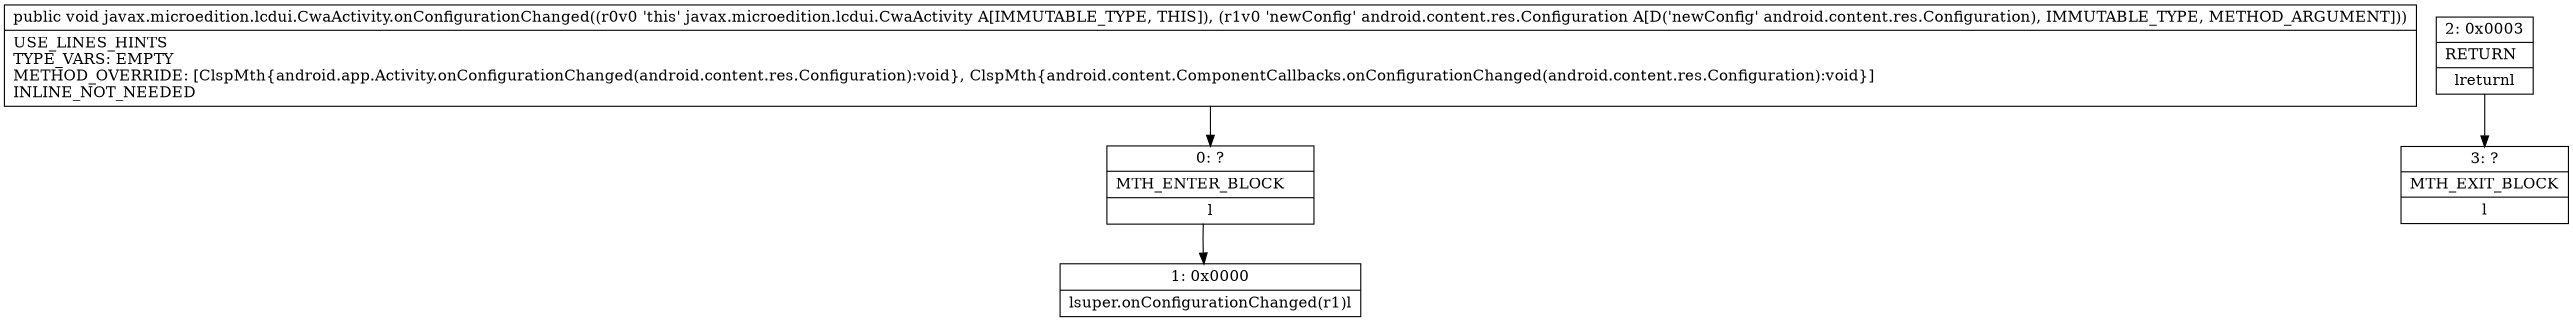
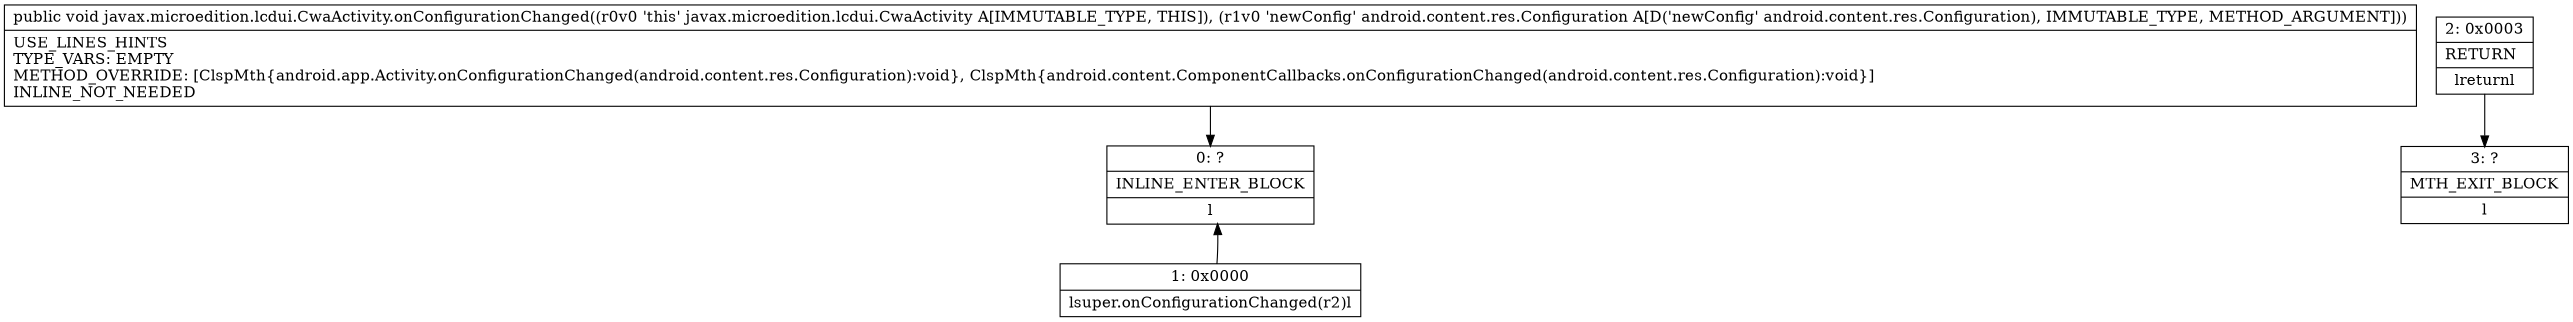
node "0: ?": text "MTH_ENTER_BLOCK" -> "INLINE_ENTER_BLOCK"
edge "0: ?" -> "1: 0x0000": reversed
node "1: 0x0000": text "lsuper.onConfigurationChanged(r1)l" -> "lsuper.onConfigurationChanged(r2)l"
